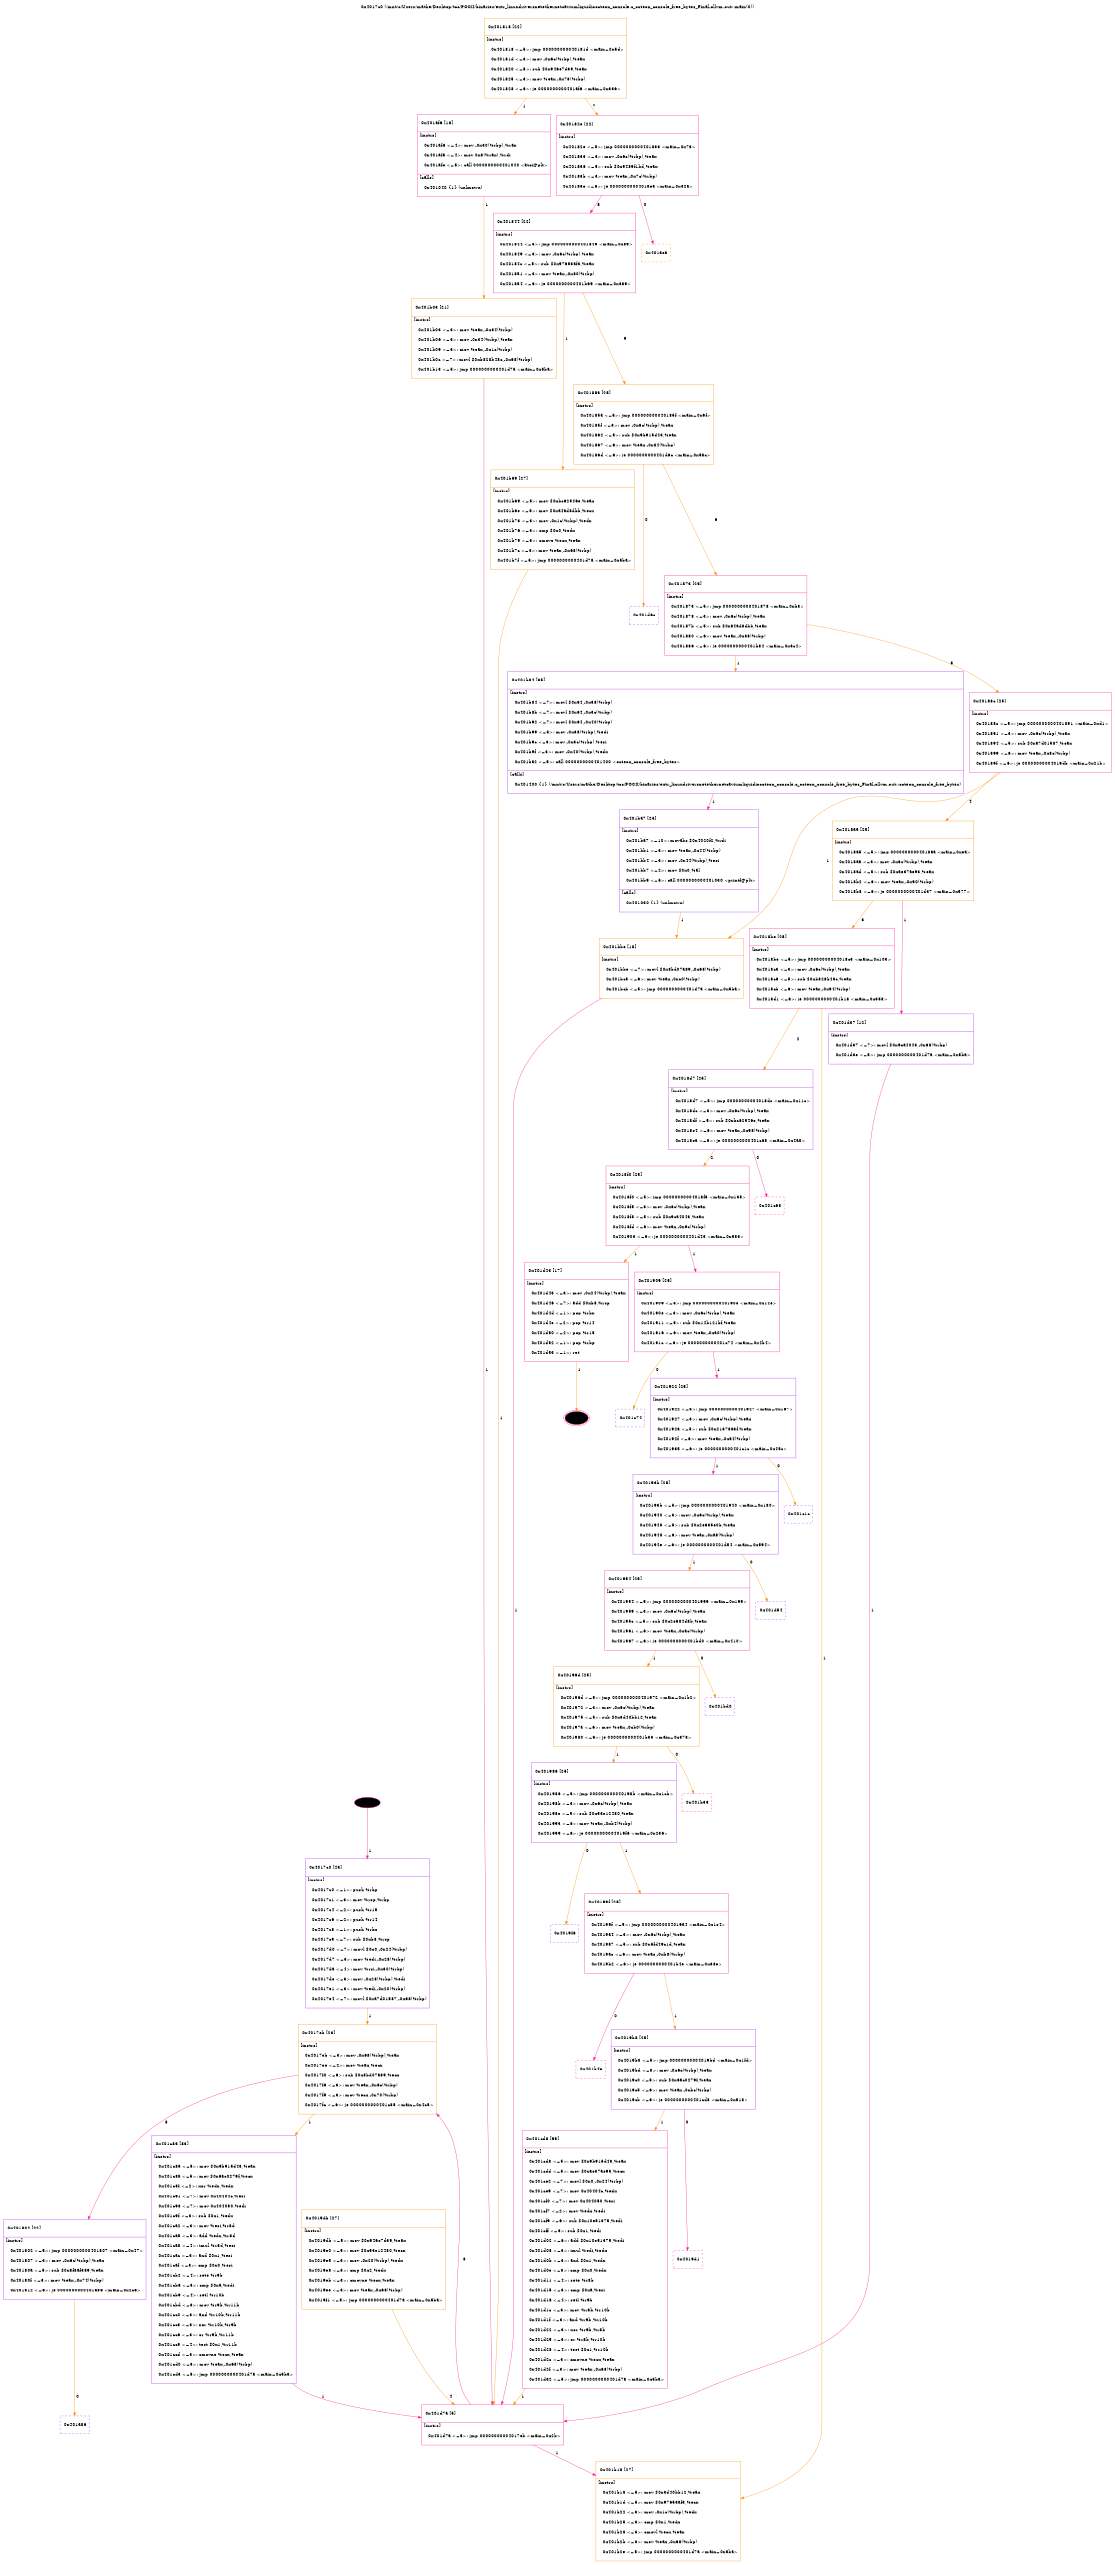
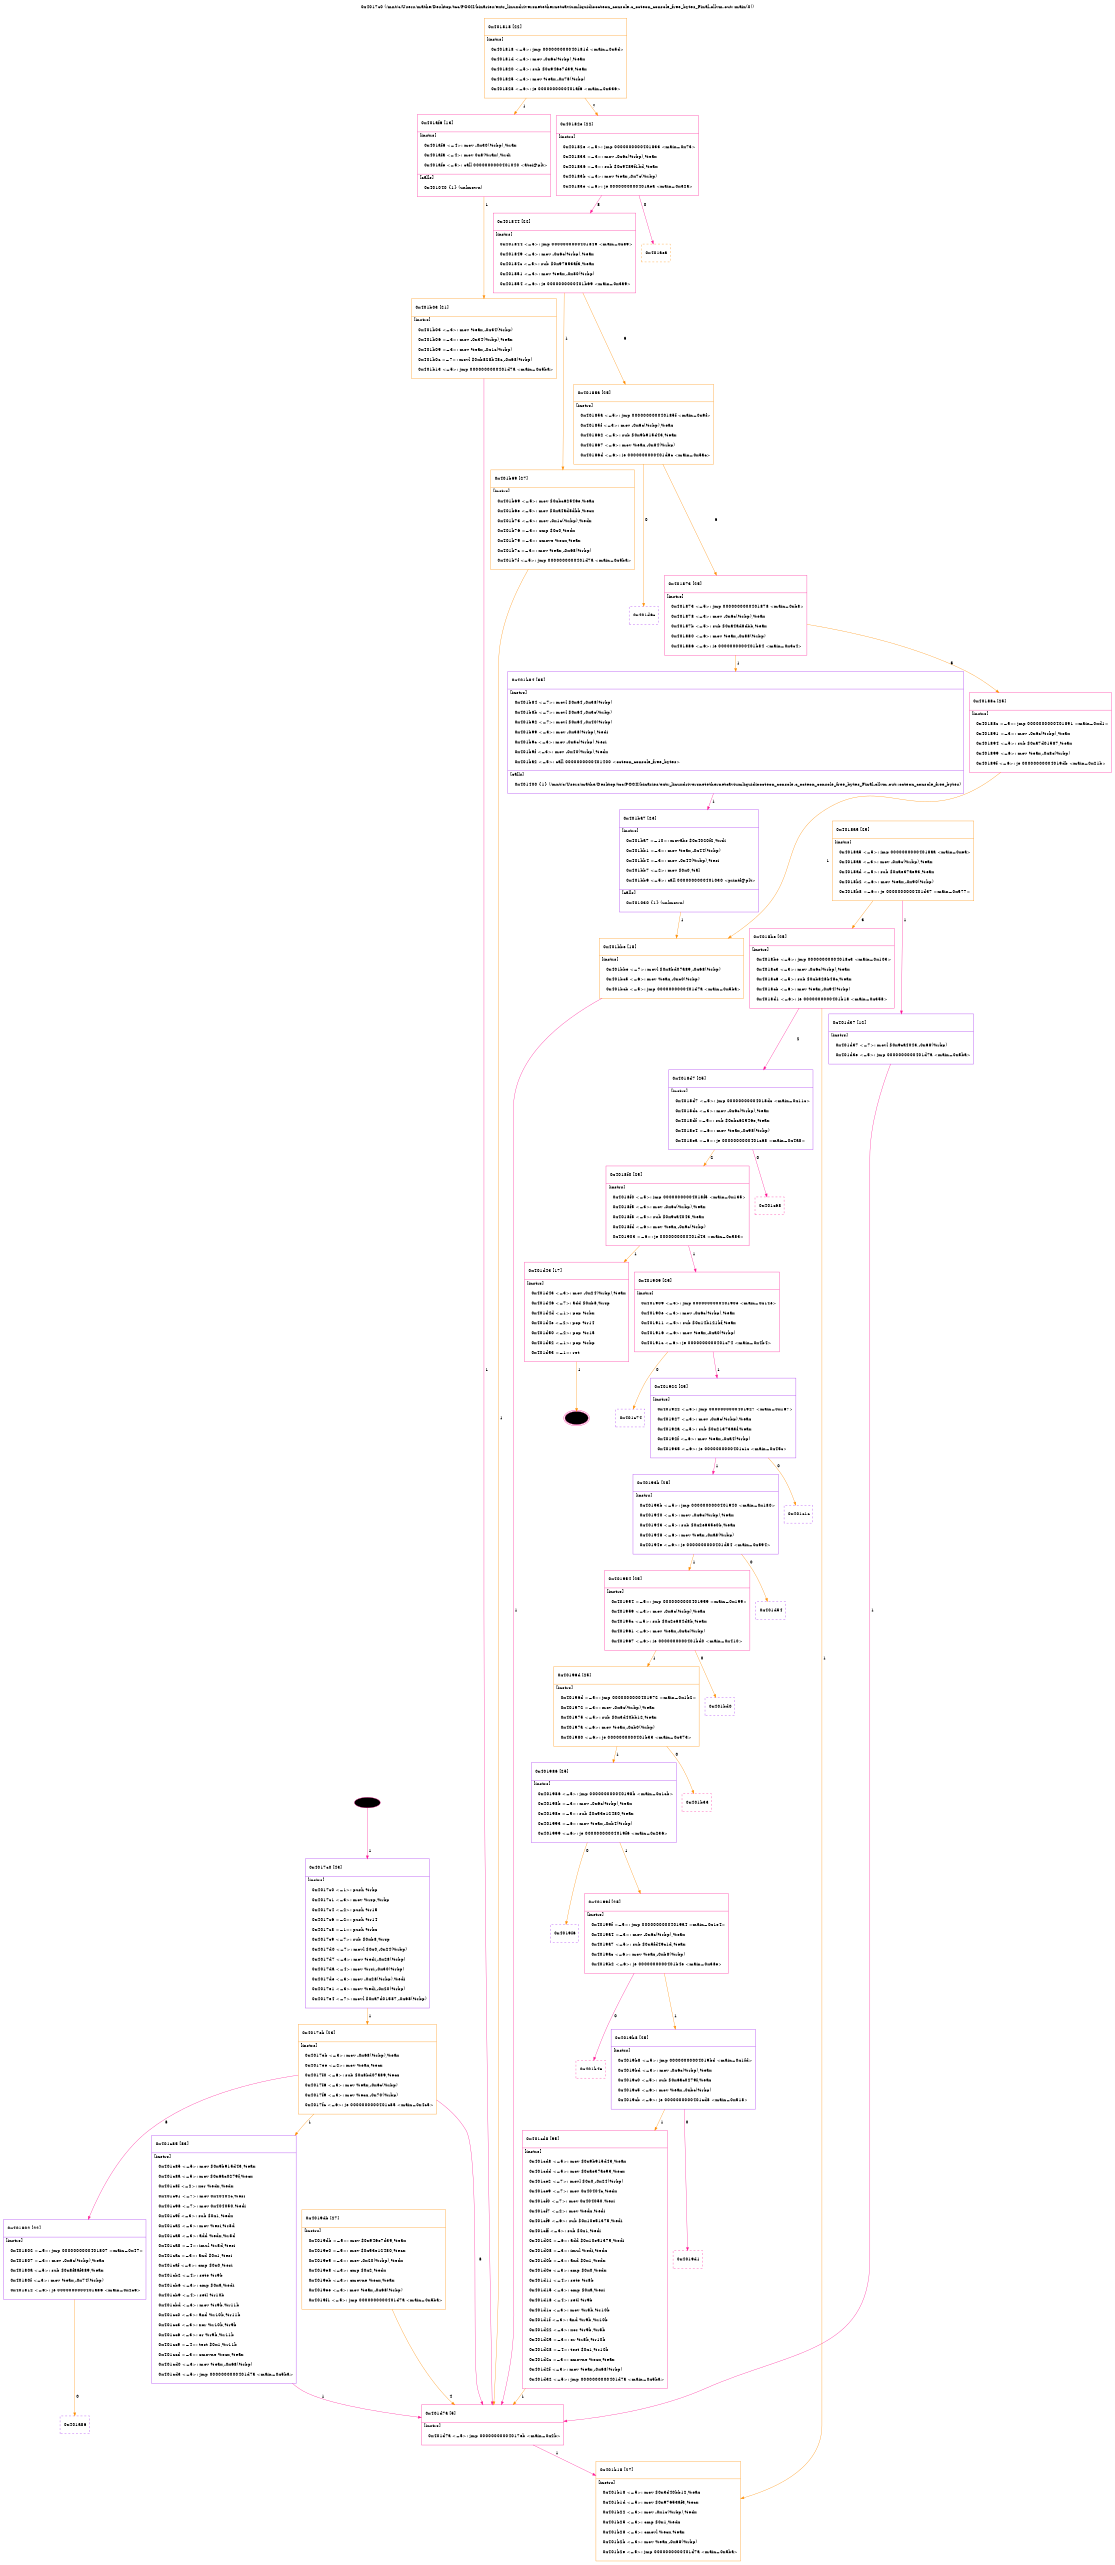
edge "0x40188c [25]" -> "0x4018a5 [25]": removed, label "4"
edge "0x4018be [25]" -> "0x4018d7 [25]": color darkorange -> deeppink
edge "0x401d7a [5]" -> "0x4017eb [23]": reversed
